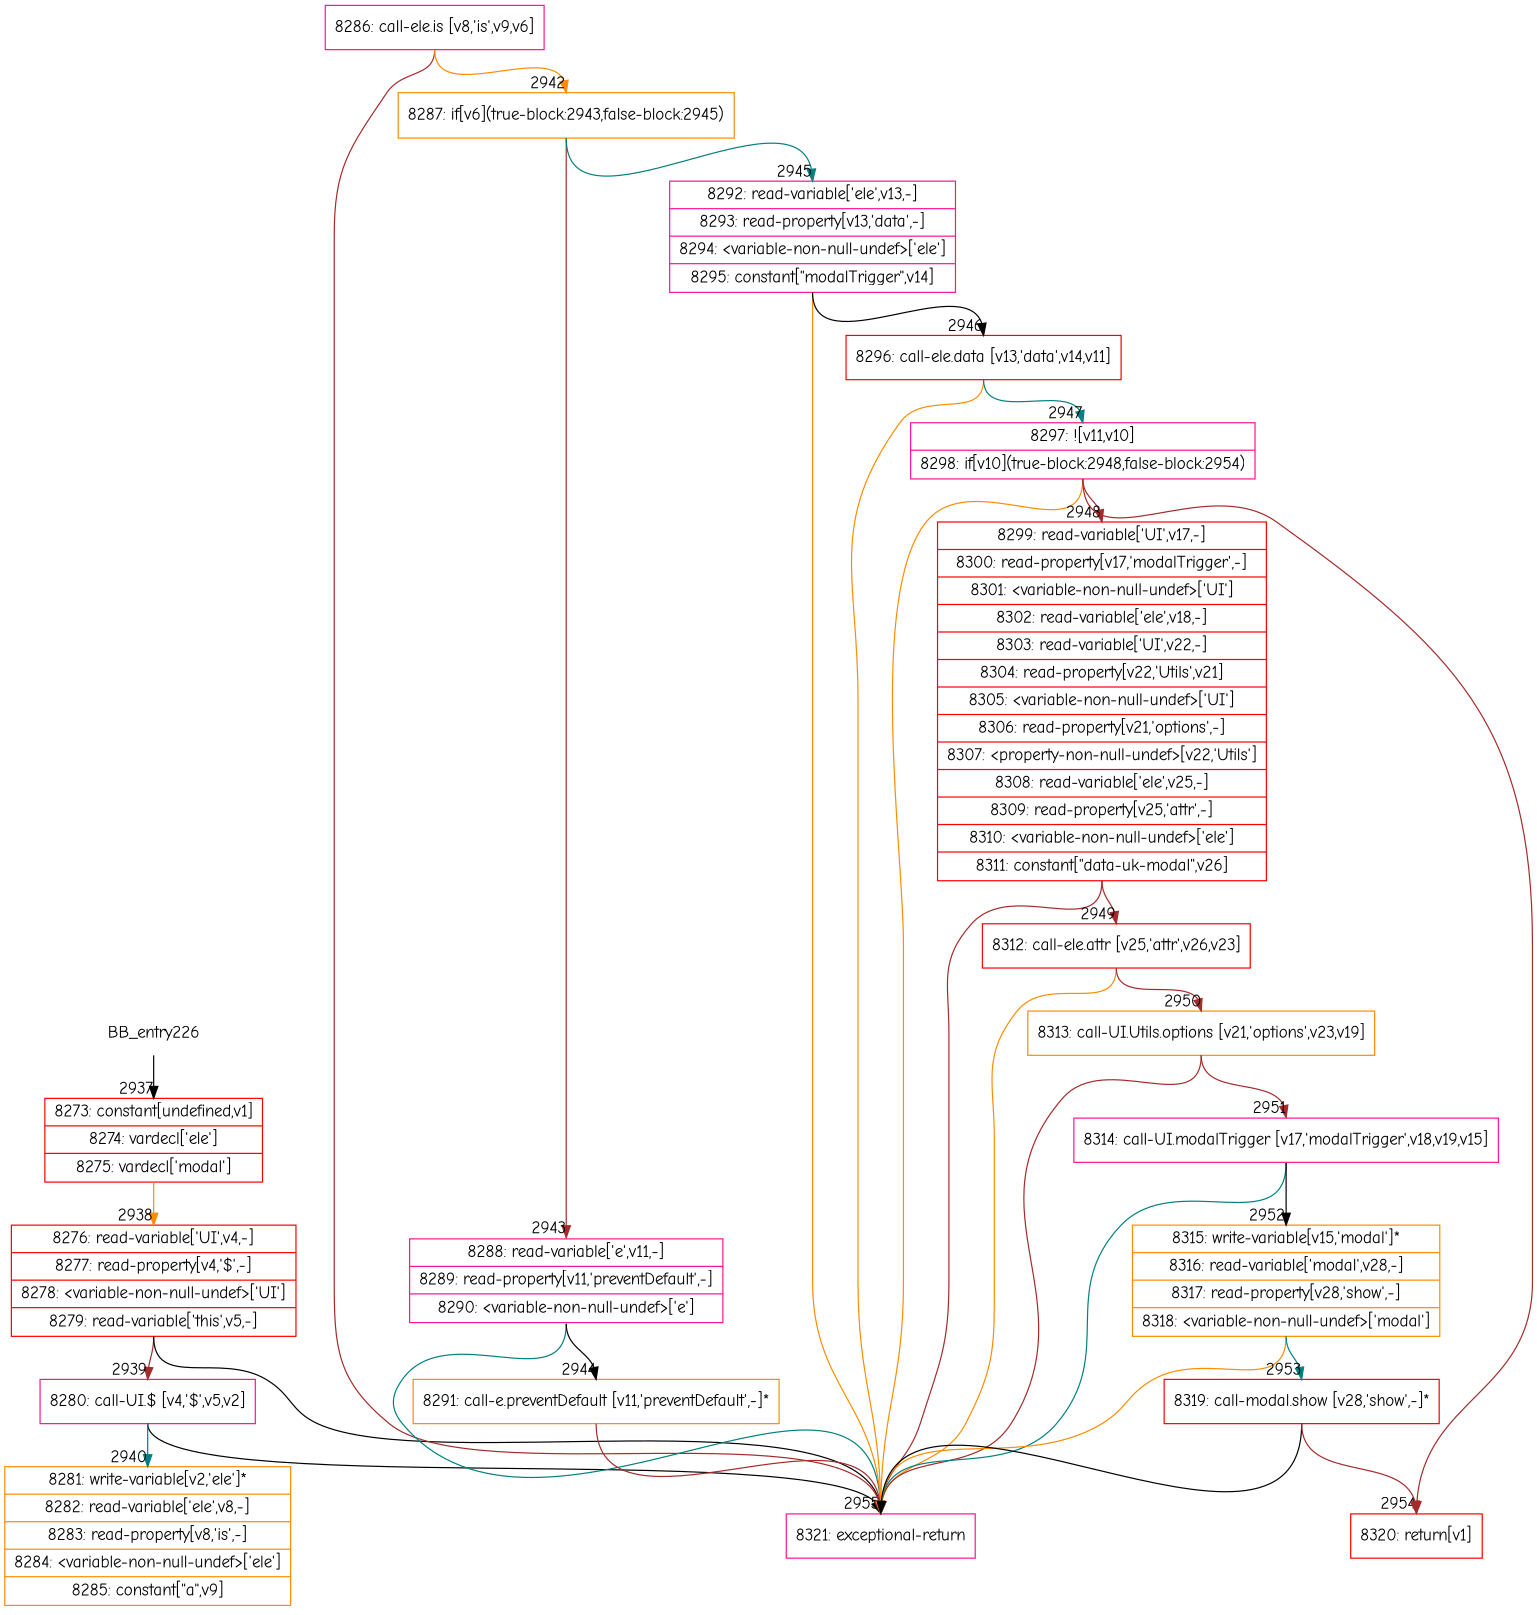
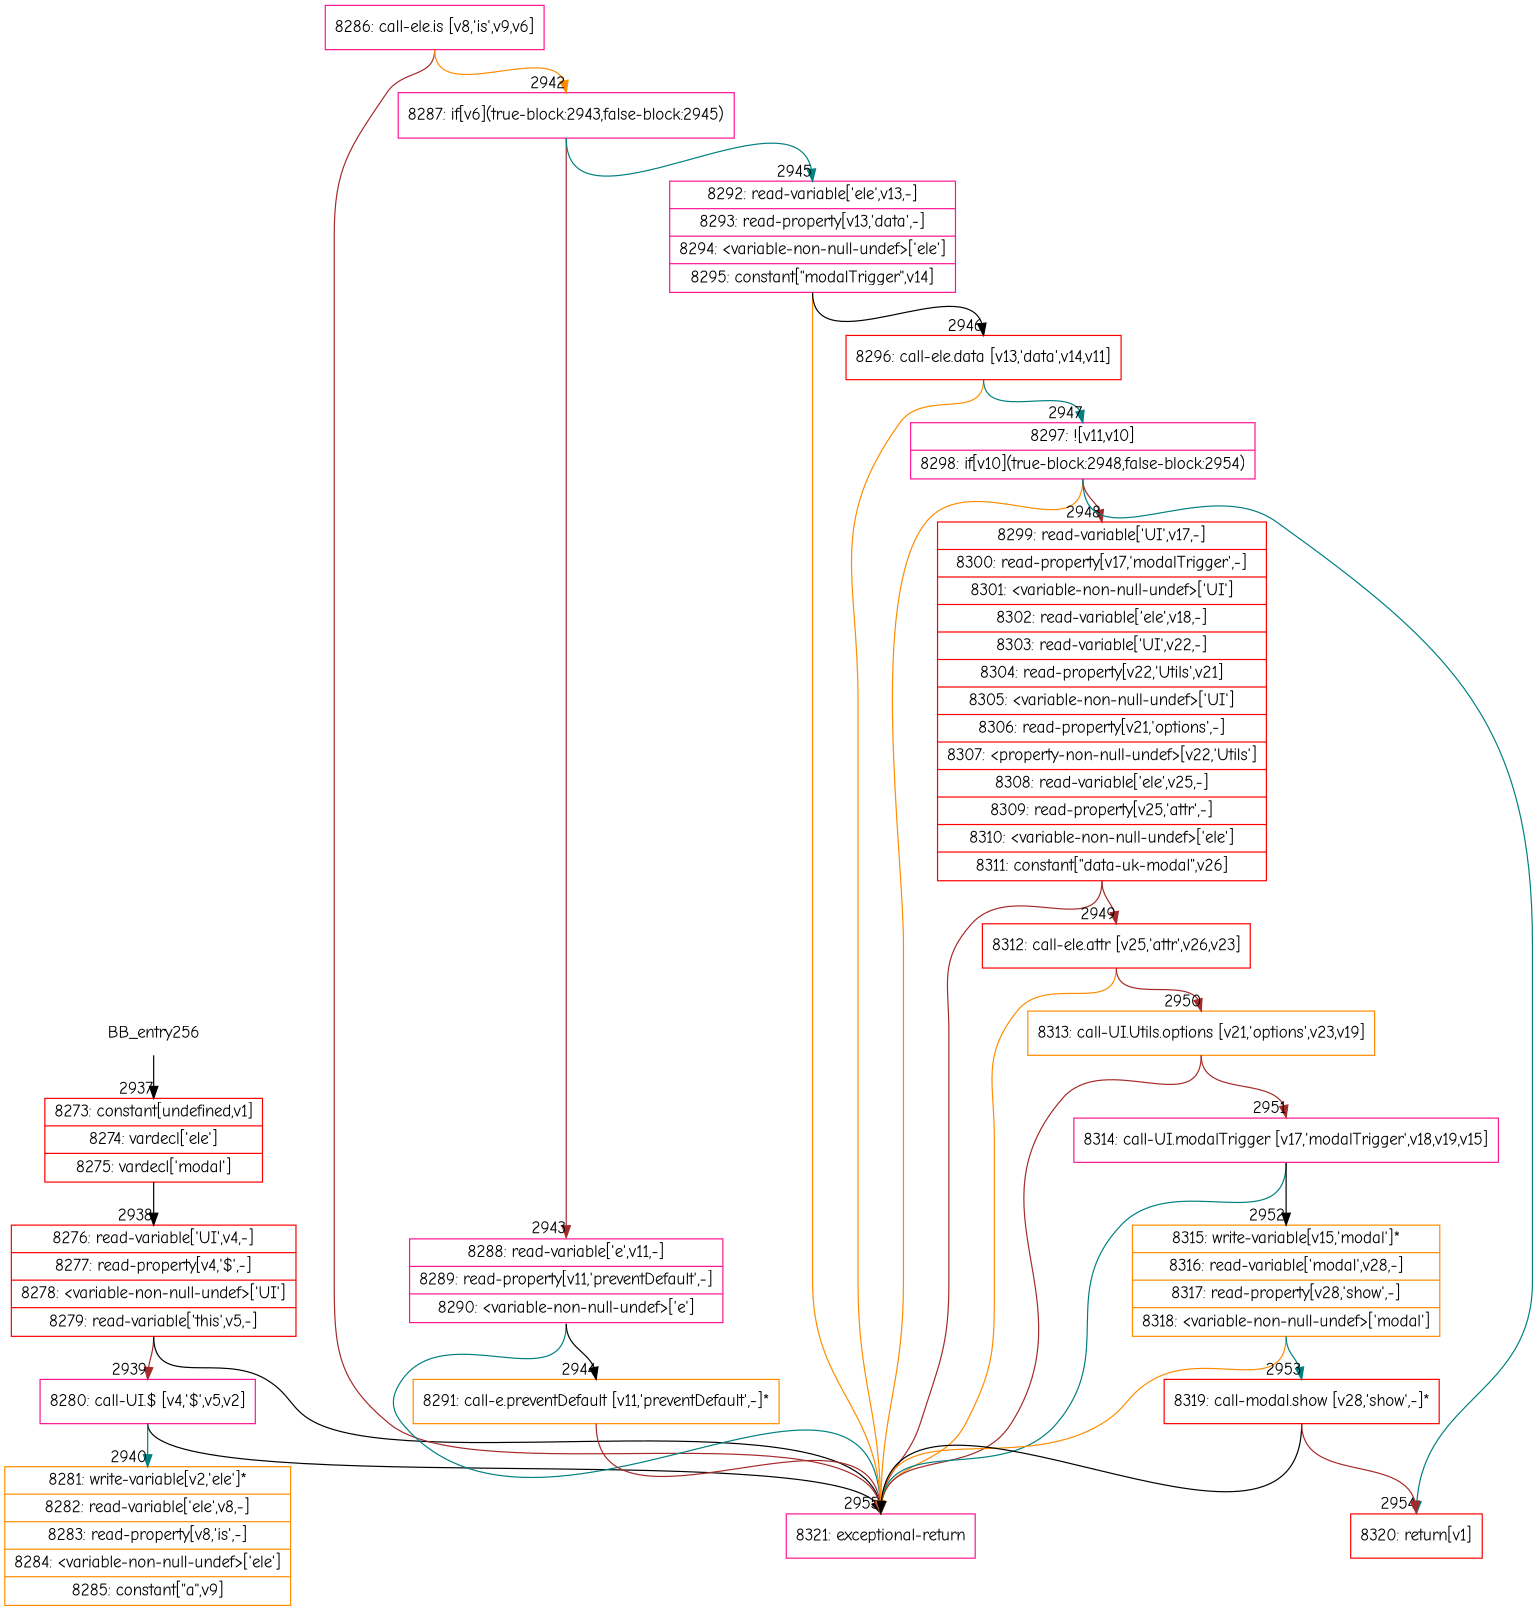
node "8287: if[v6](true-block:2943,false-block:2945)": color darkorange -> deeppink
edge "8297: ![v11,v10]" -> "8320: return[v1]": color brown -> teal
node "BB_entry226": label "BB_entry226" -> "BB_entry256"
edge "8273: constant[undefined,v1]" -> "8276: read-variable['UI',v4,-]": color darkorange -> black
